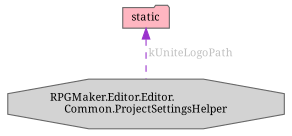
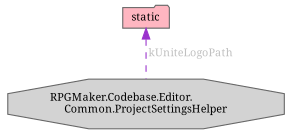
node "RPGMaker.Editor.Editor. Common.ProjectSettingsHelper": label "RPGMaker.Editor.Editor. Common.ProjectSettingsHelper" -> "RPGMaker.Codebase.Editor. Common.ProjectSettingsHelper"
